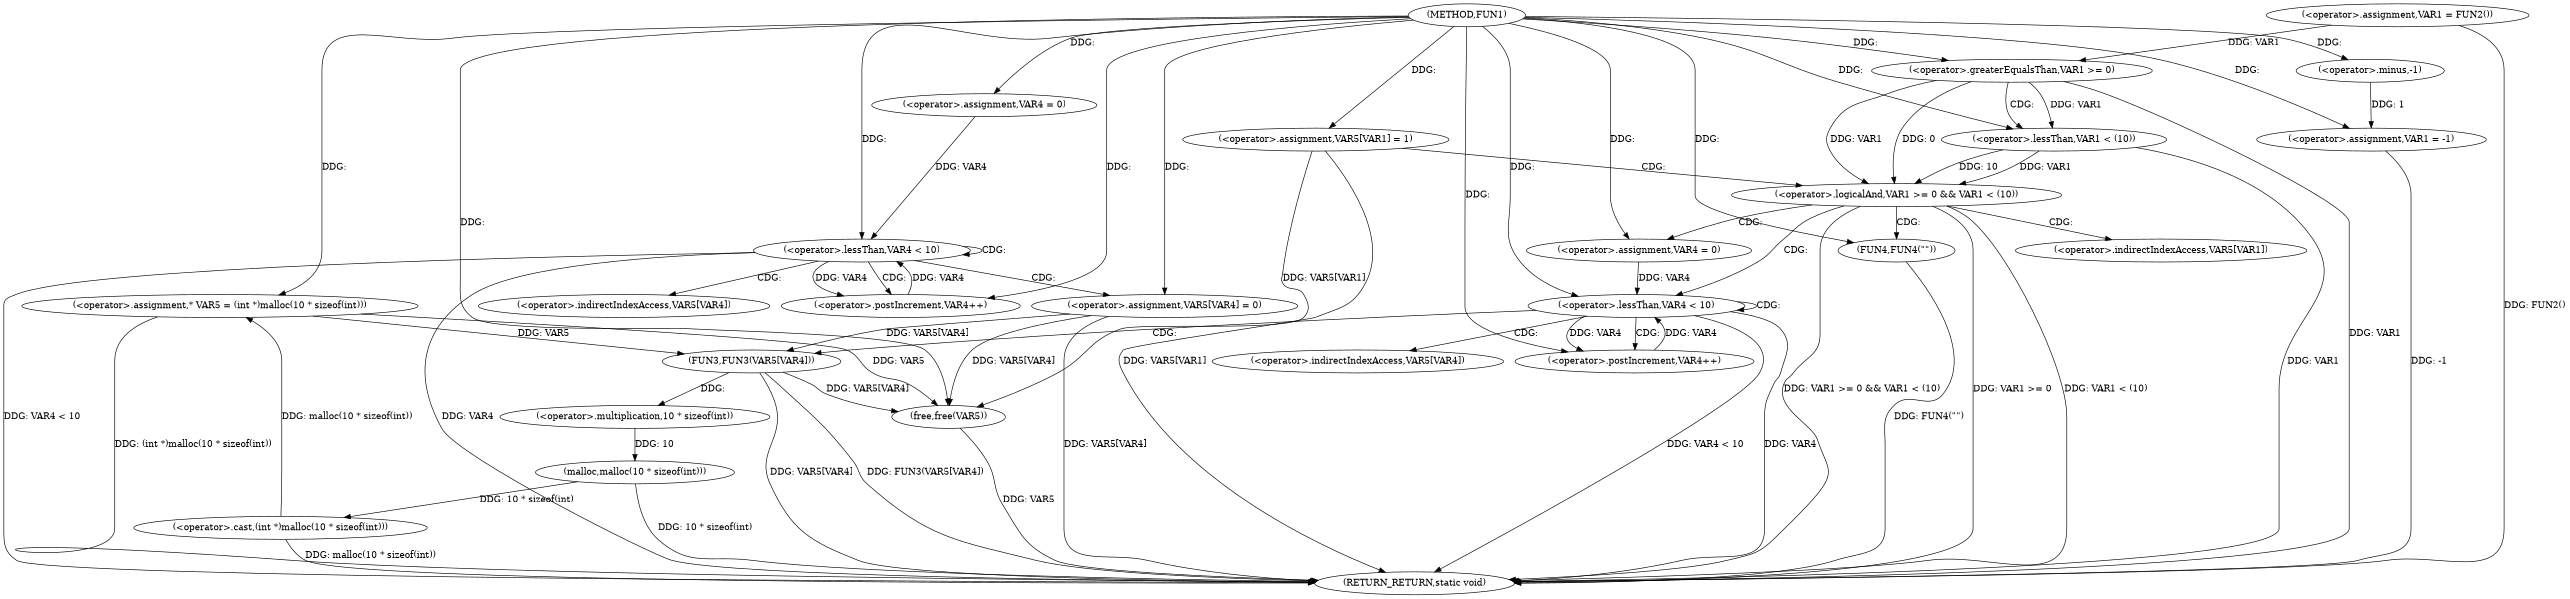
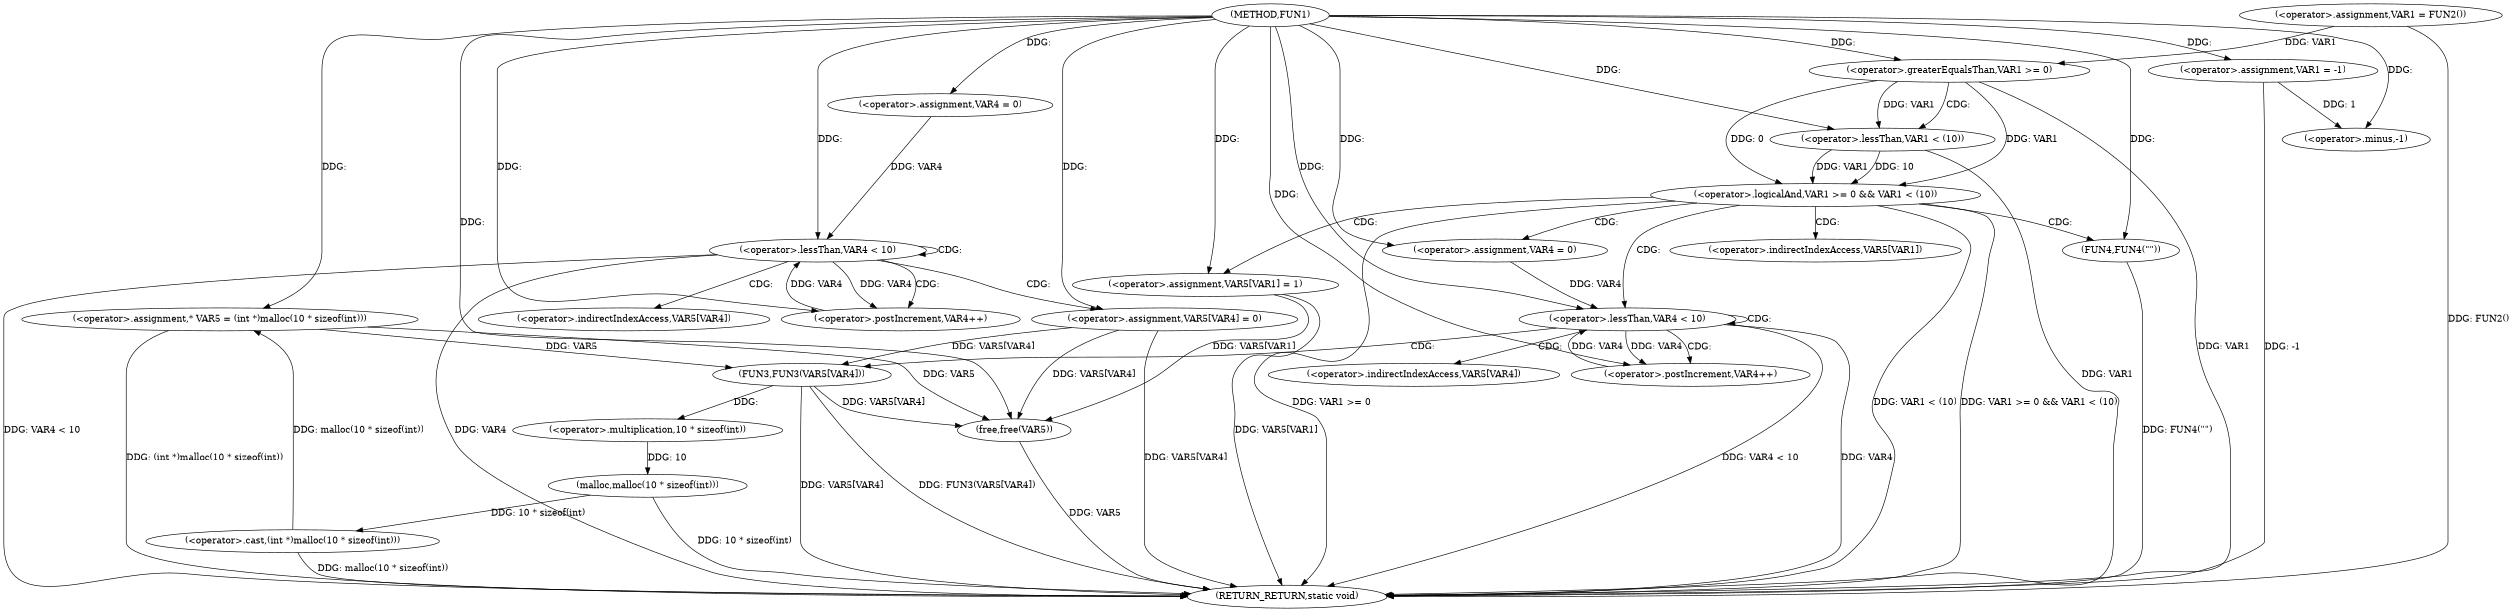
edge "(<operator>.minus,-1)" -> "(<operator>.assignment,VAR1 = -1)": reversed
edge "(<operator>.assignment,VAR5[VAR1] = 1)" -> "(<operator>.logicalAnd,VAR1 >= 0 && VAR1 < (10))": reversed
